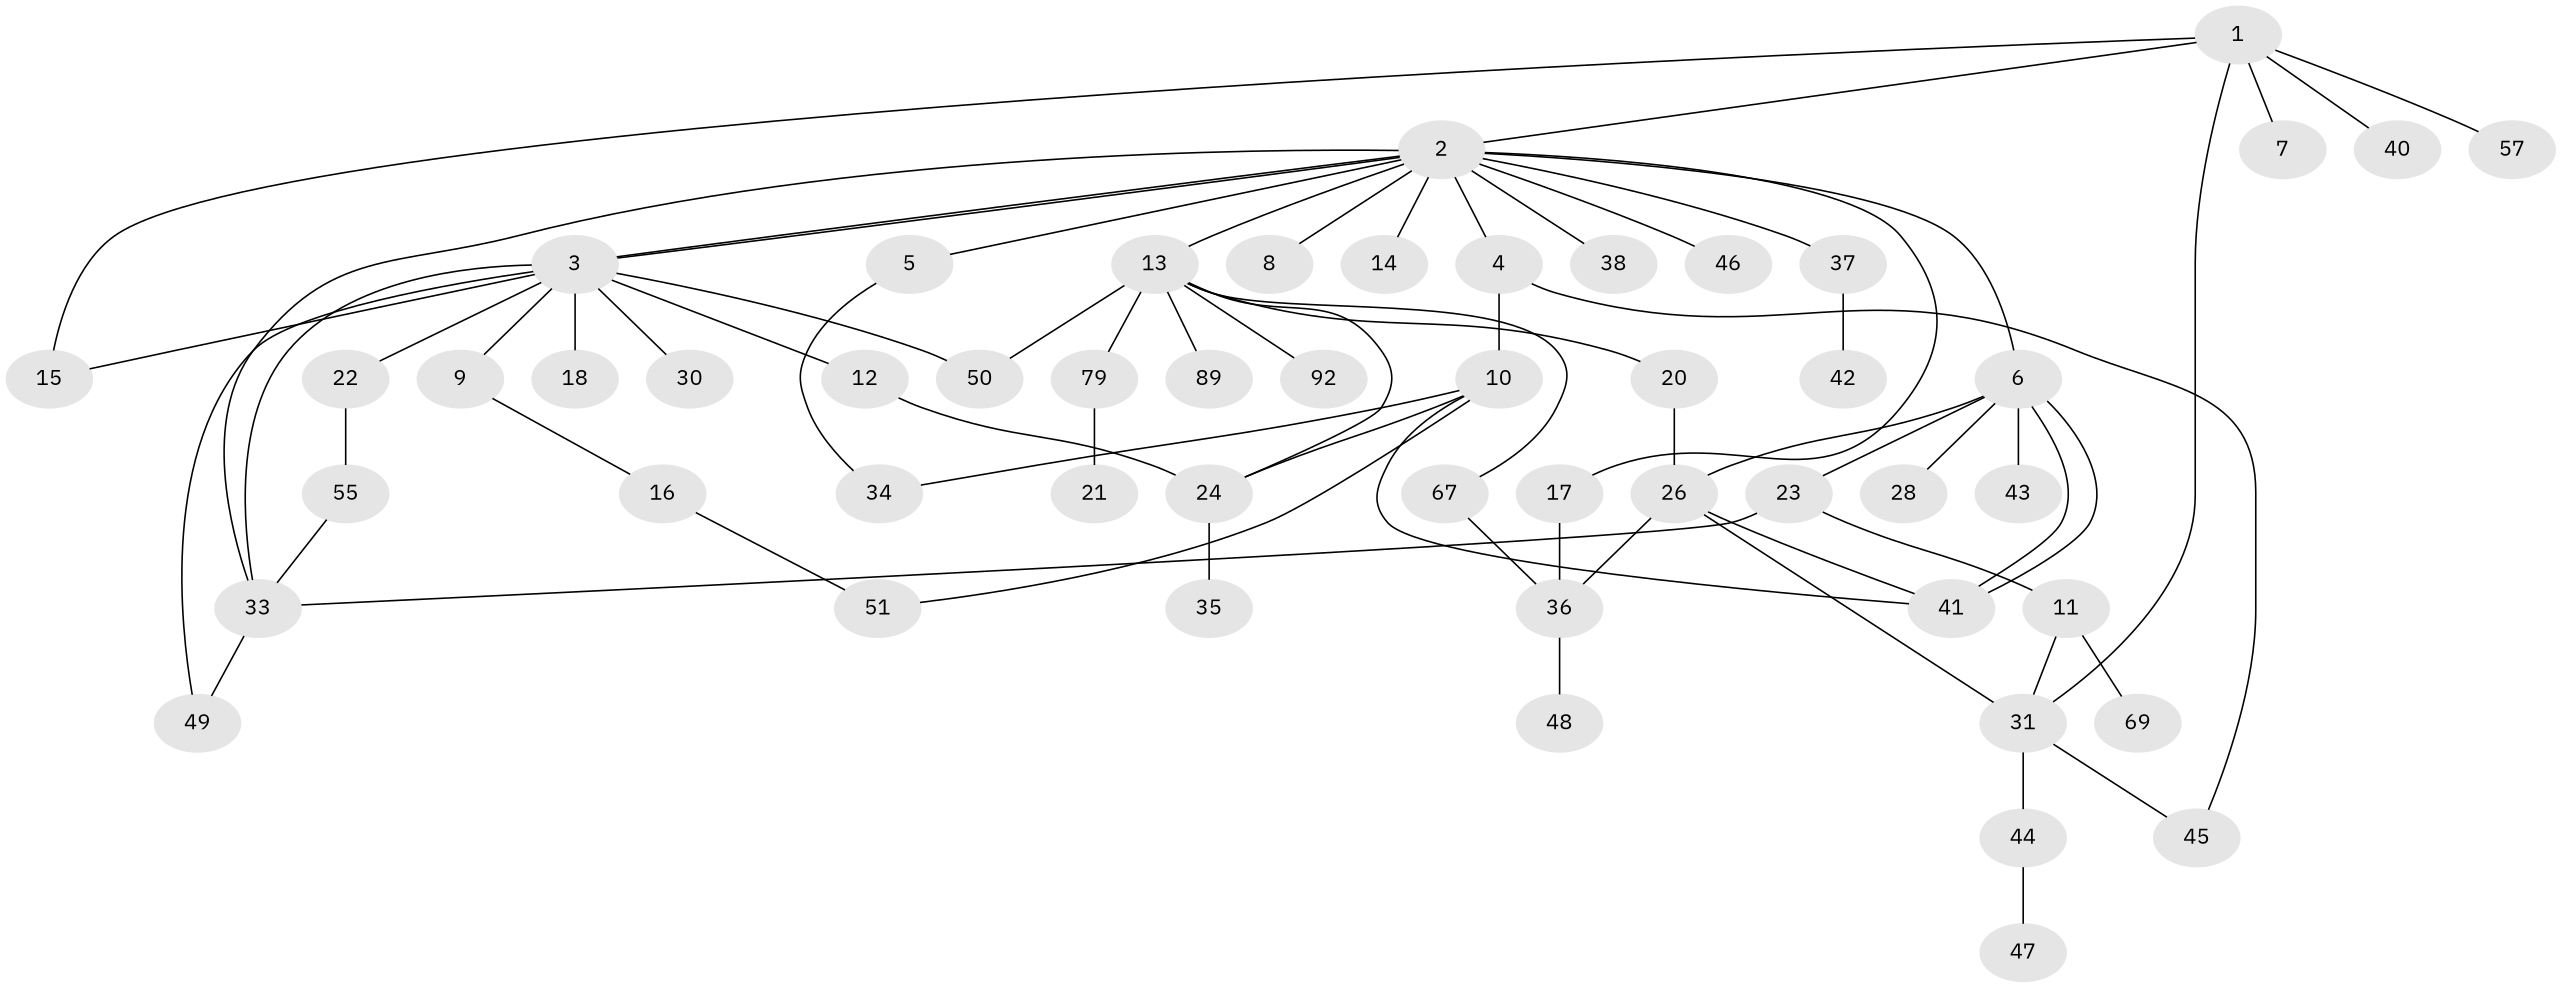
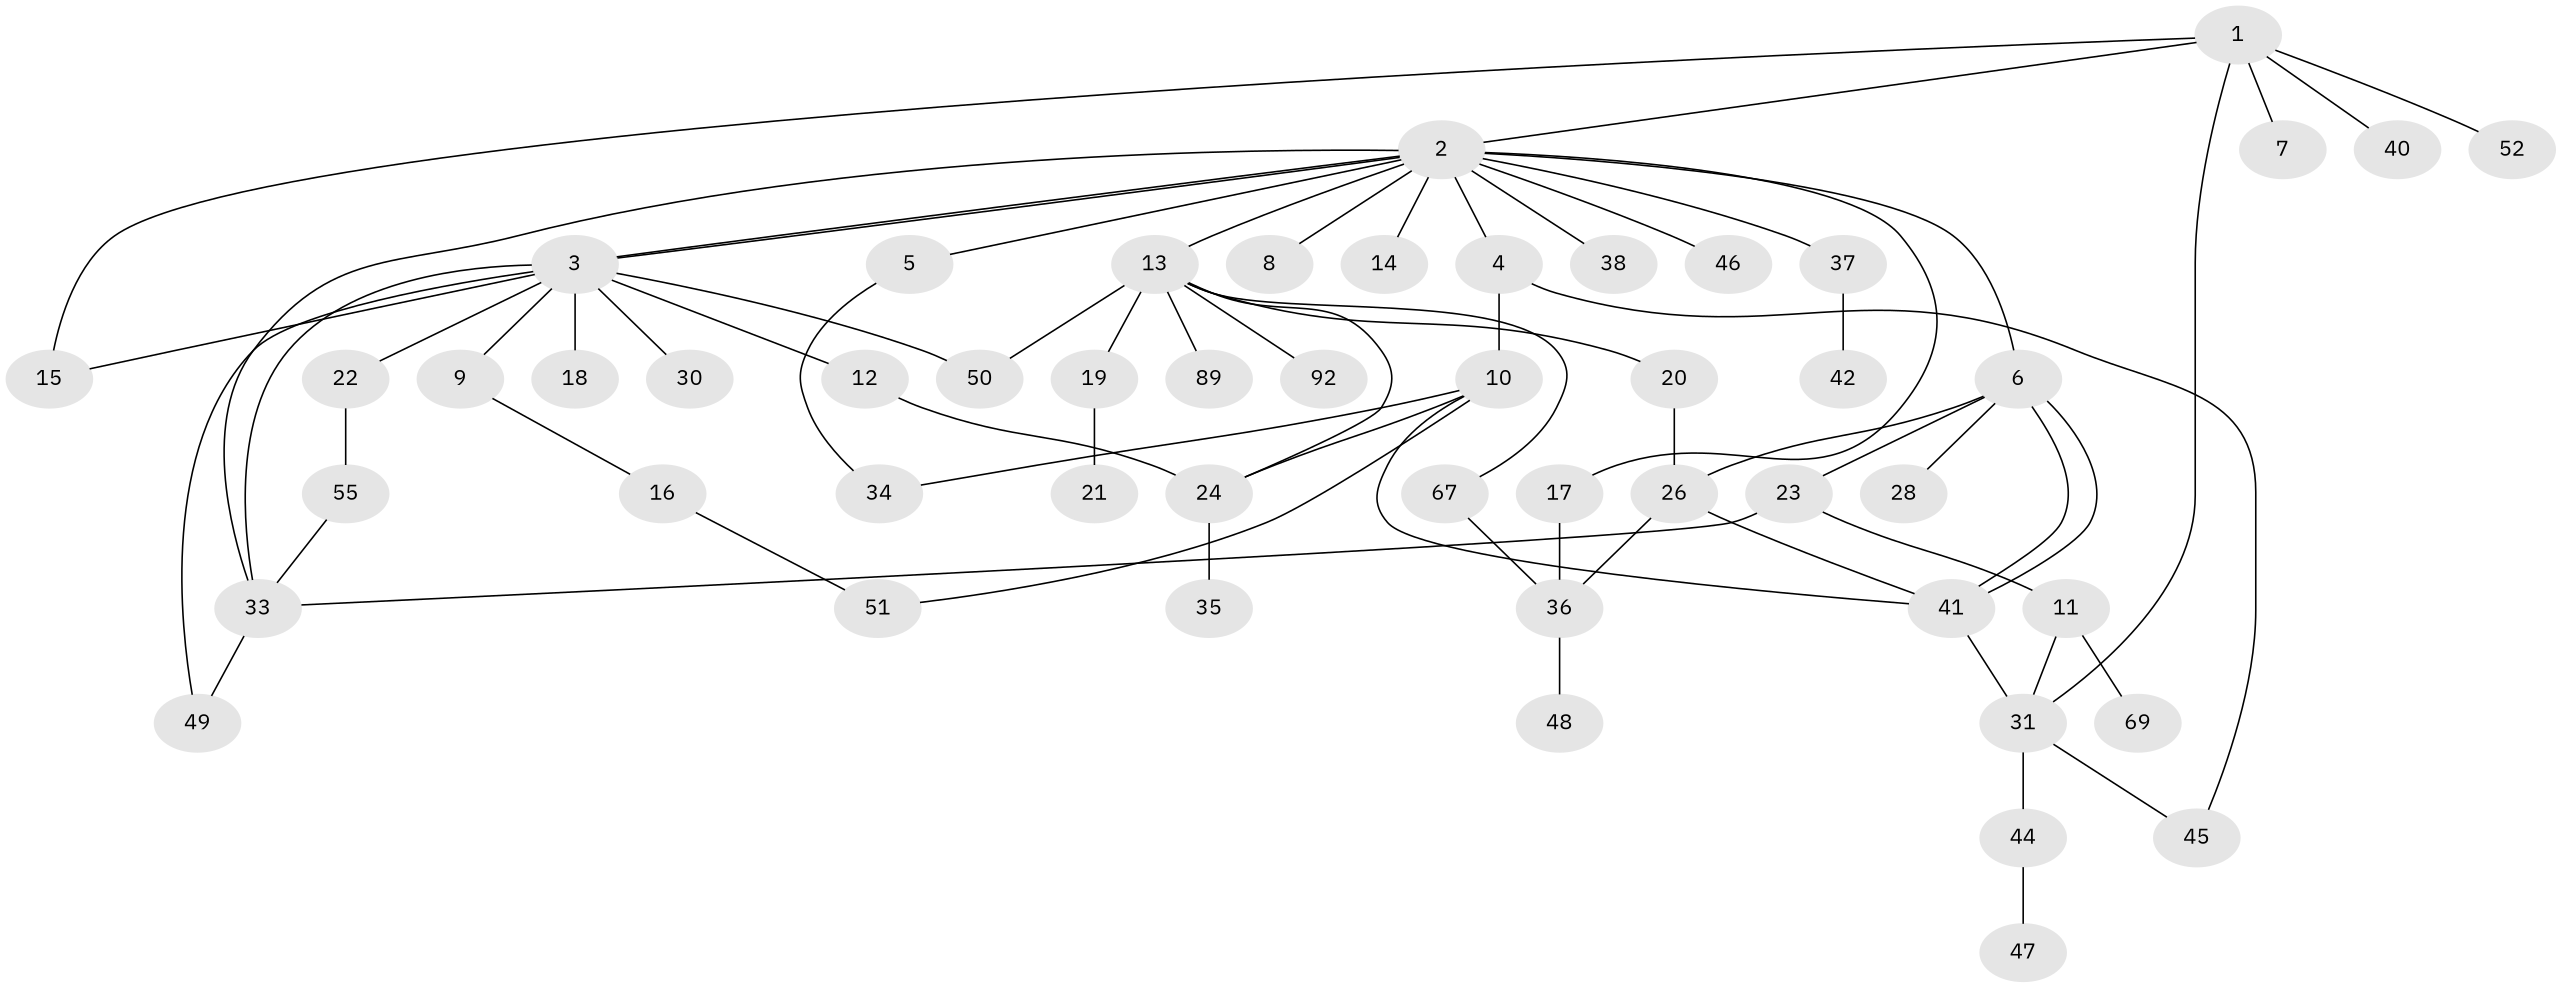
node "57": label "57" -> "52"
node "79": label "79" -> "19"
node "43": removed
edge "26" -- "31": now "41" -- "31"
